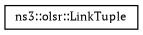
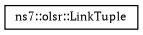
node "ns3::olsr::LinkTuple": label "ns3::olsr::LinkTuple" -> "ns7::olsr::LinkTuple"
